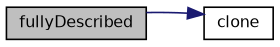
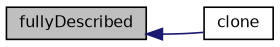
edge "fullyDescribed" -> "clone": reversed
